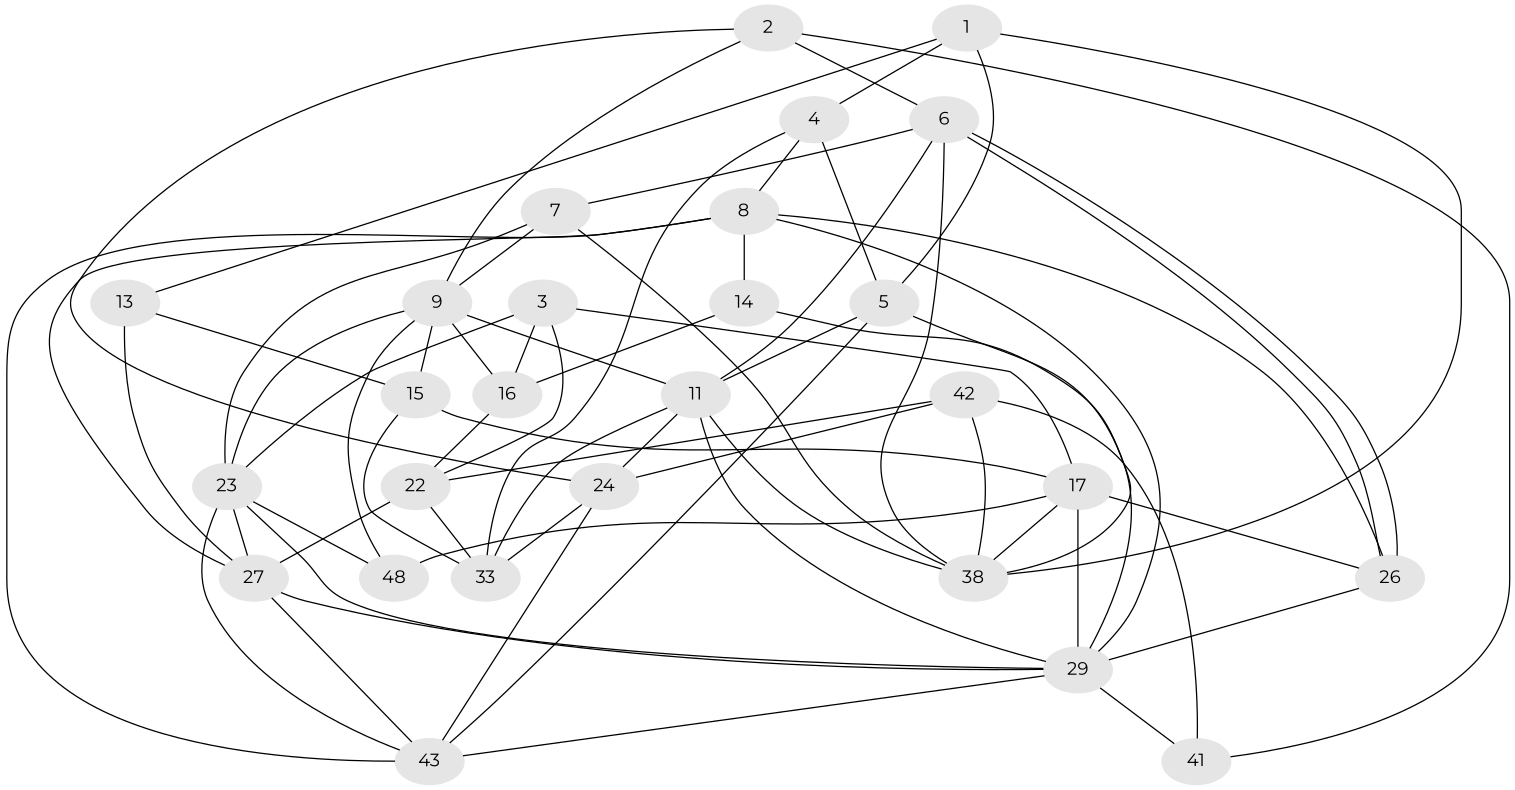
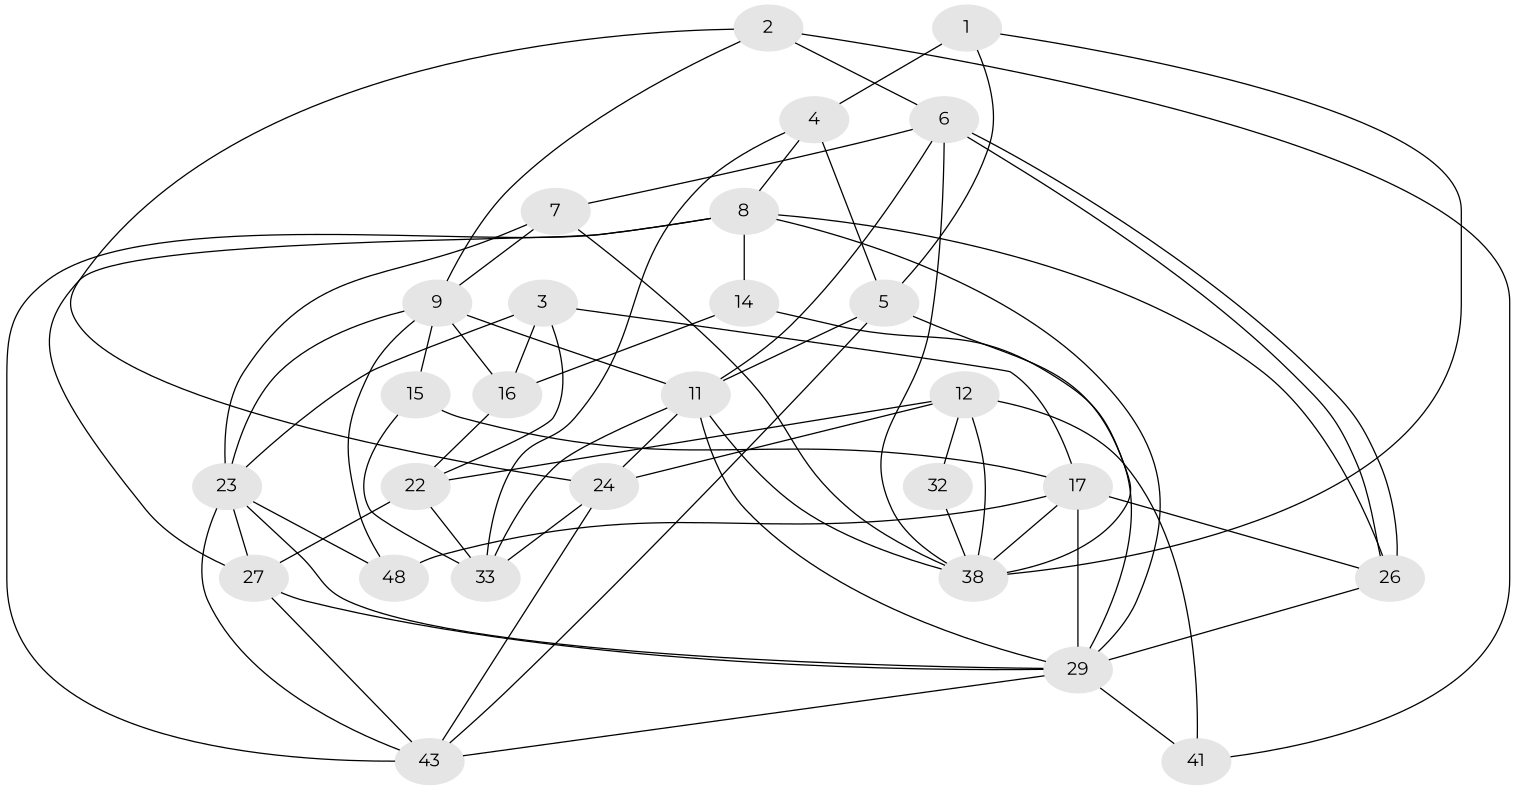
node "13": removed
node "42": label "42" -> "12"
node "32": added
